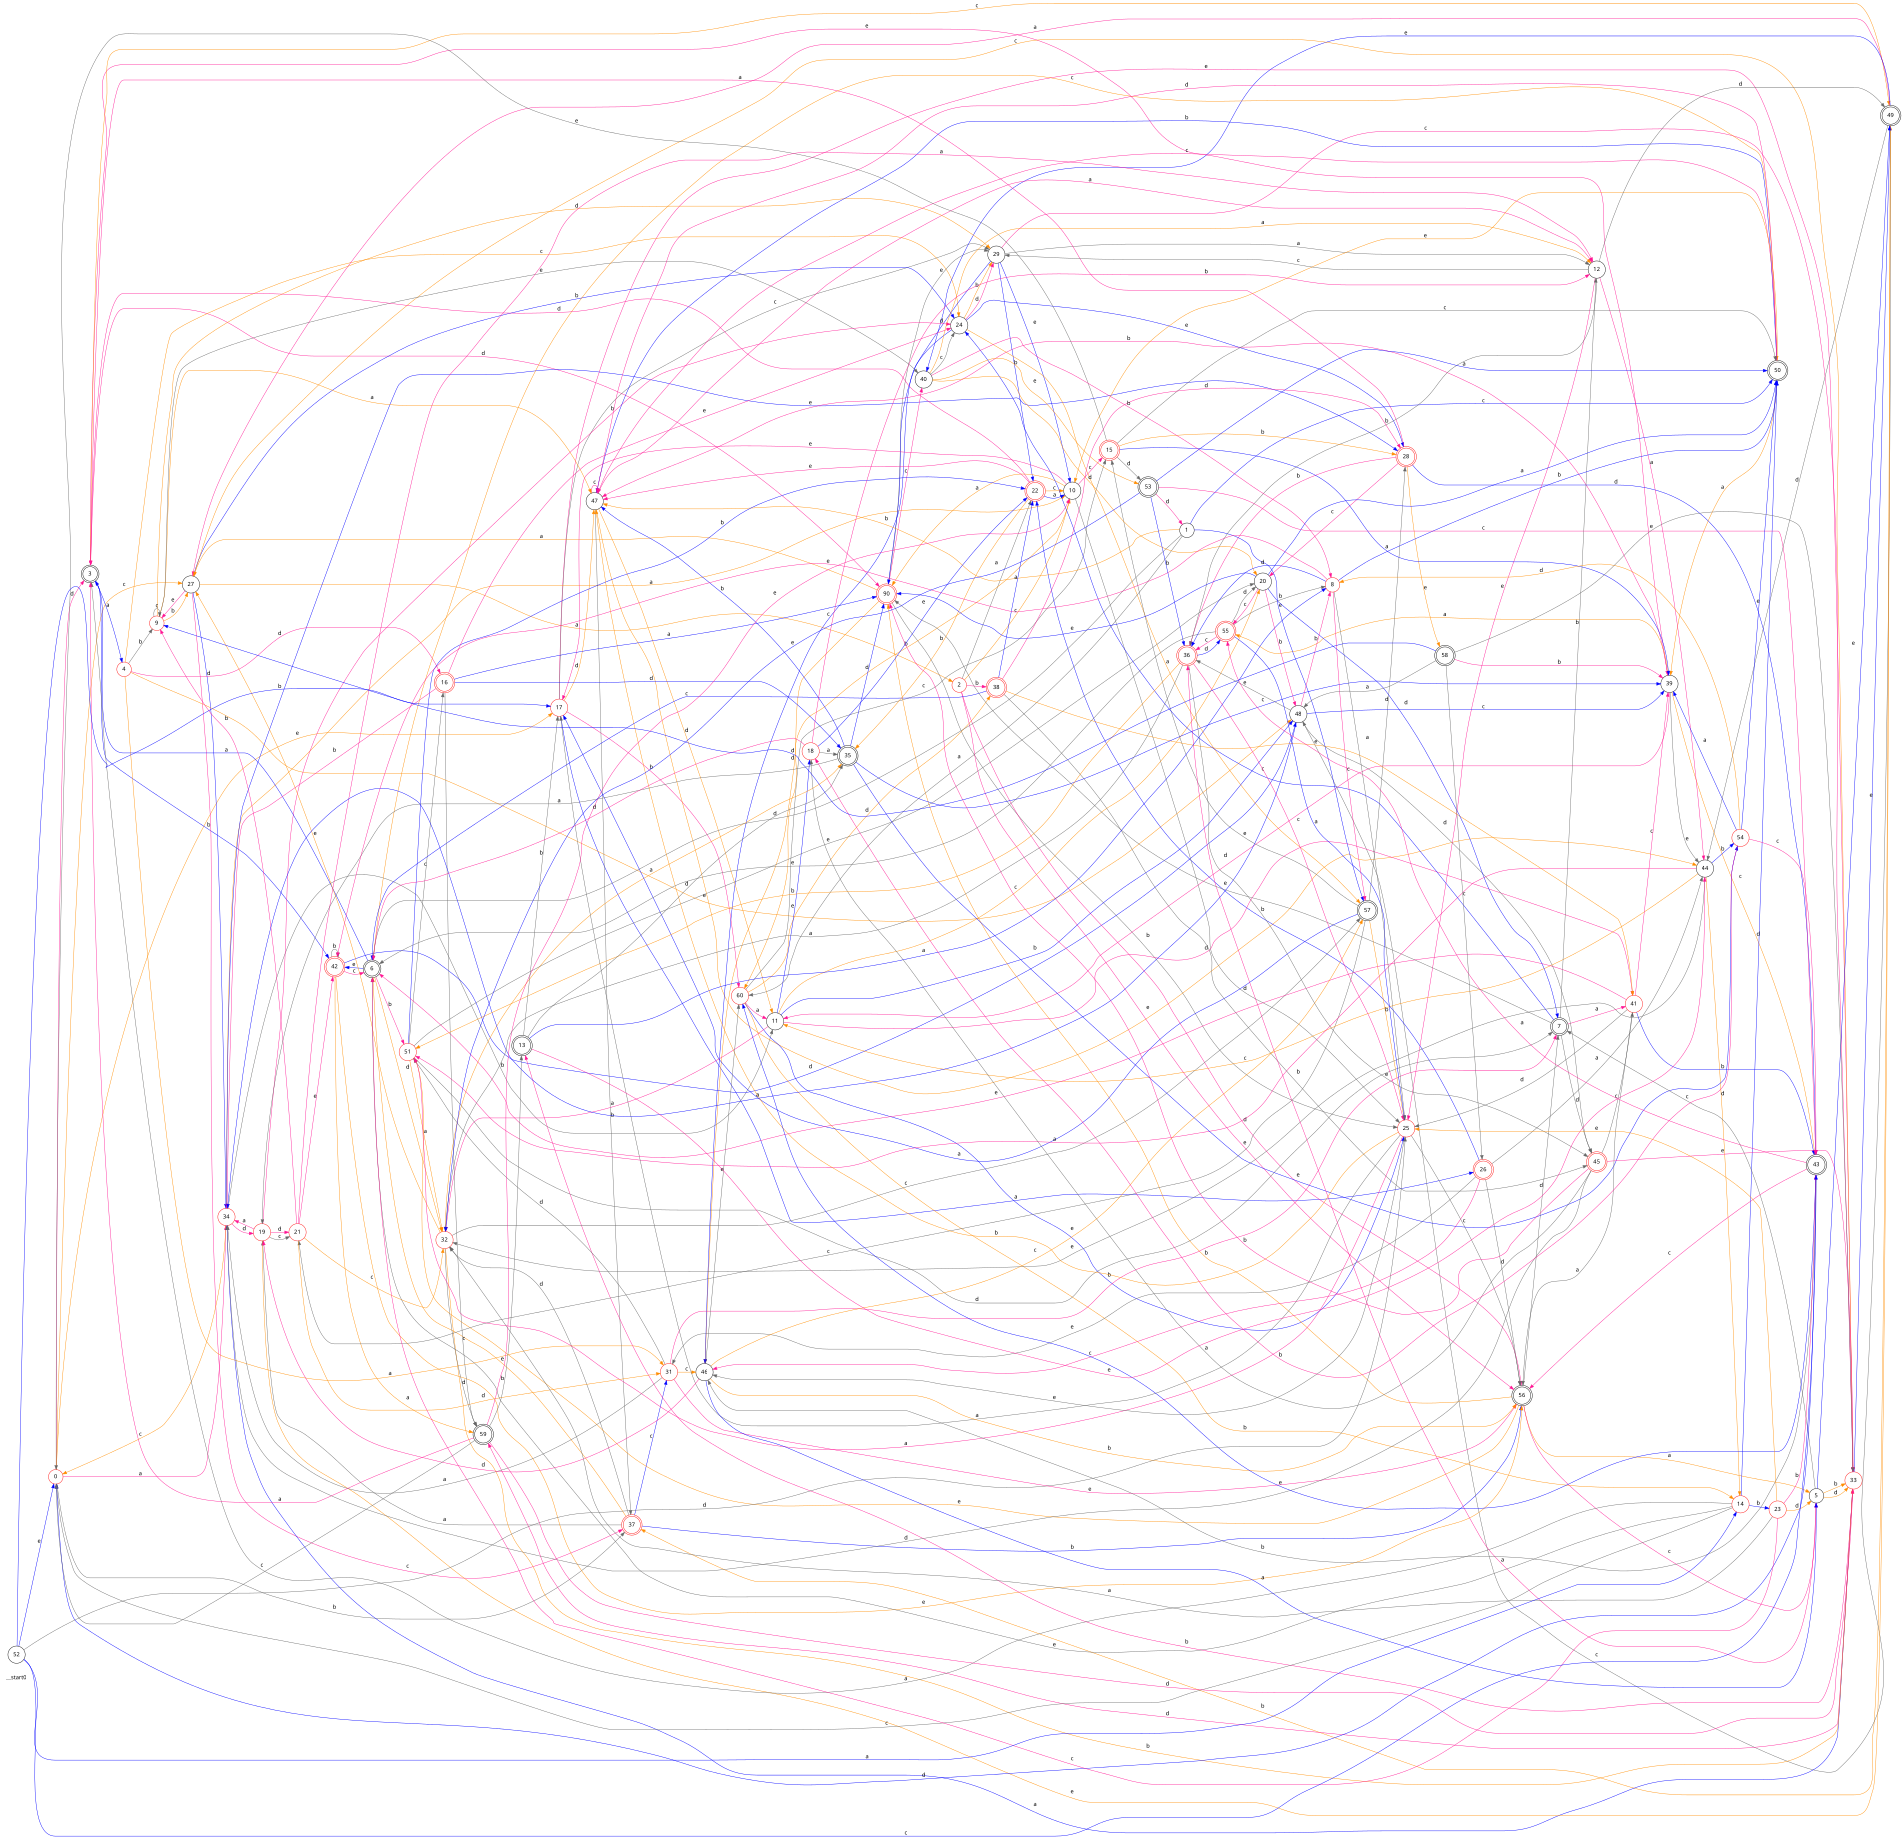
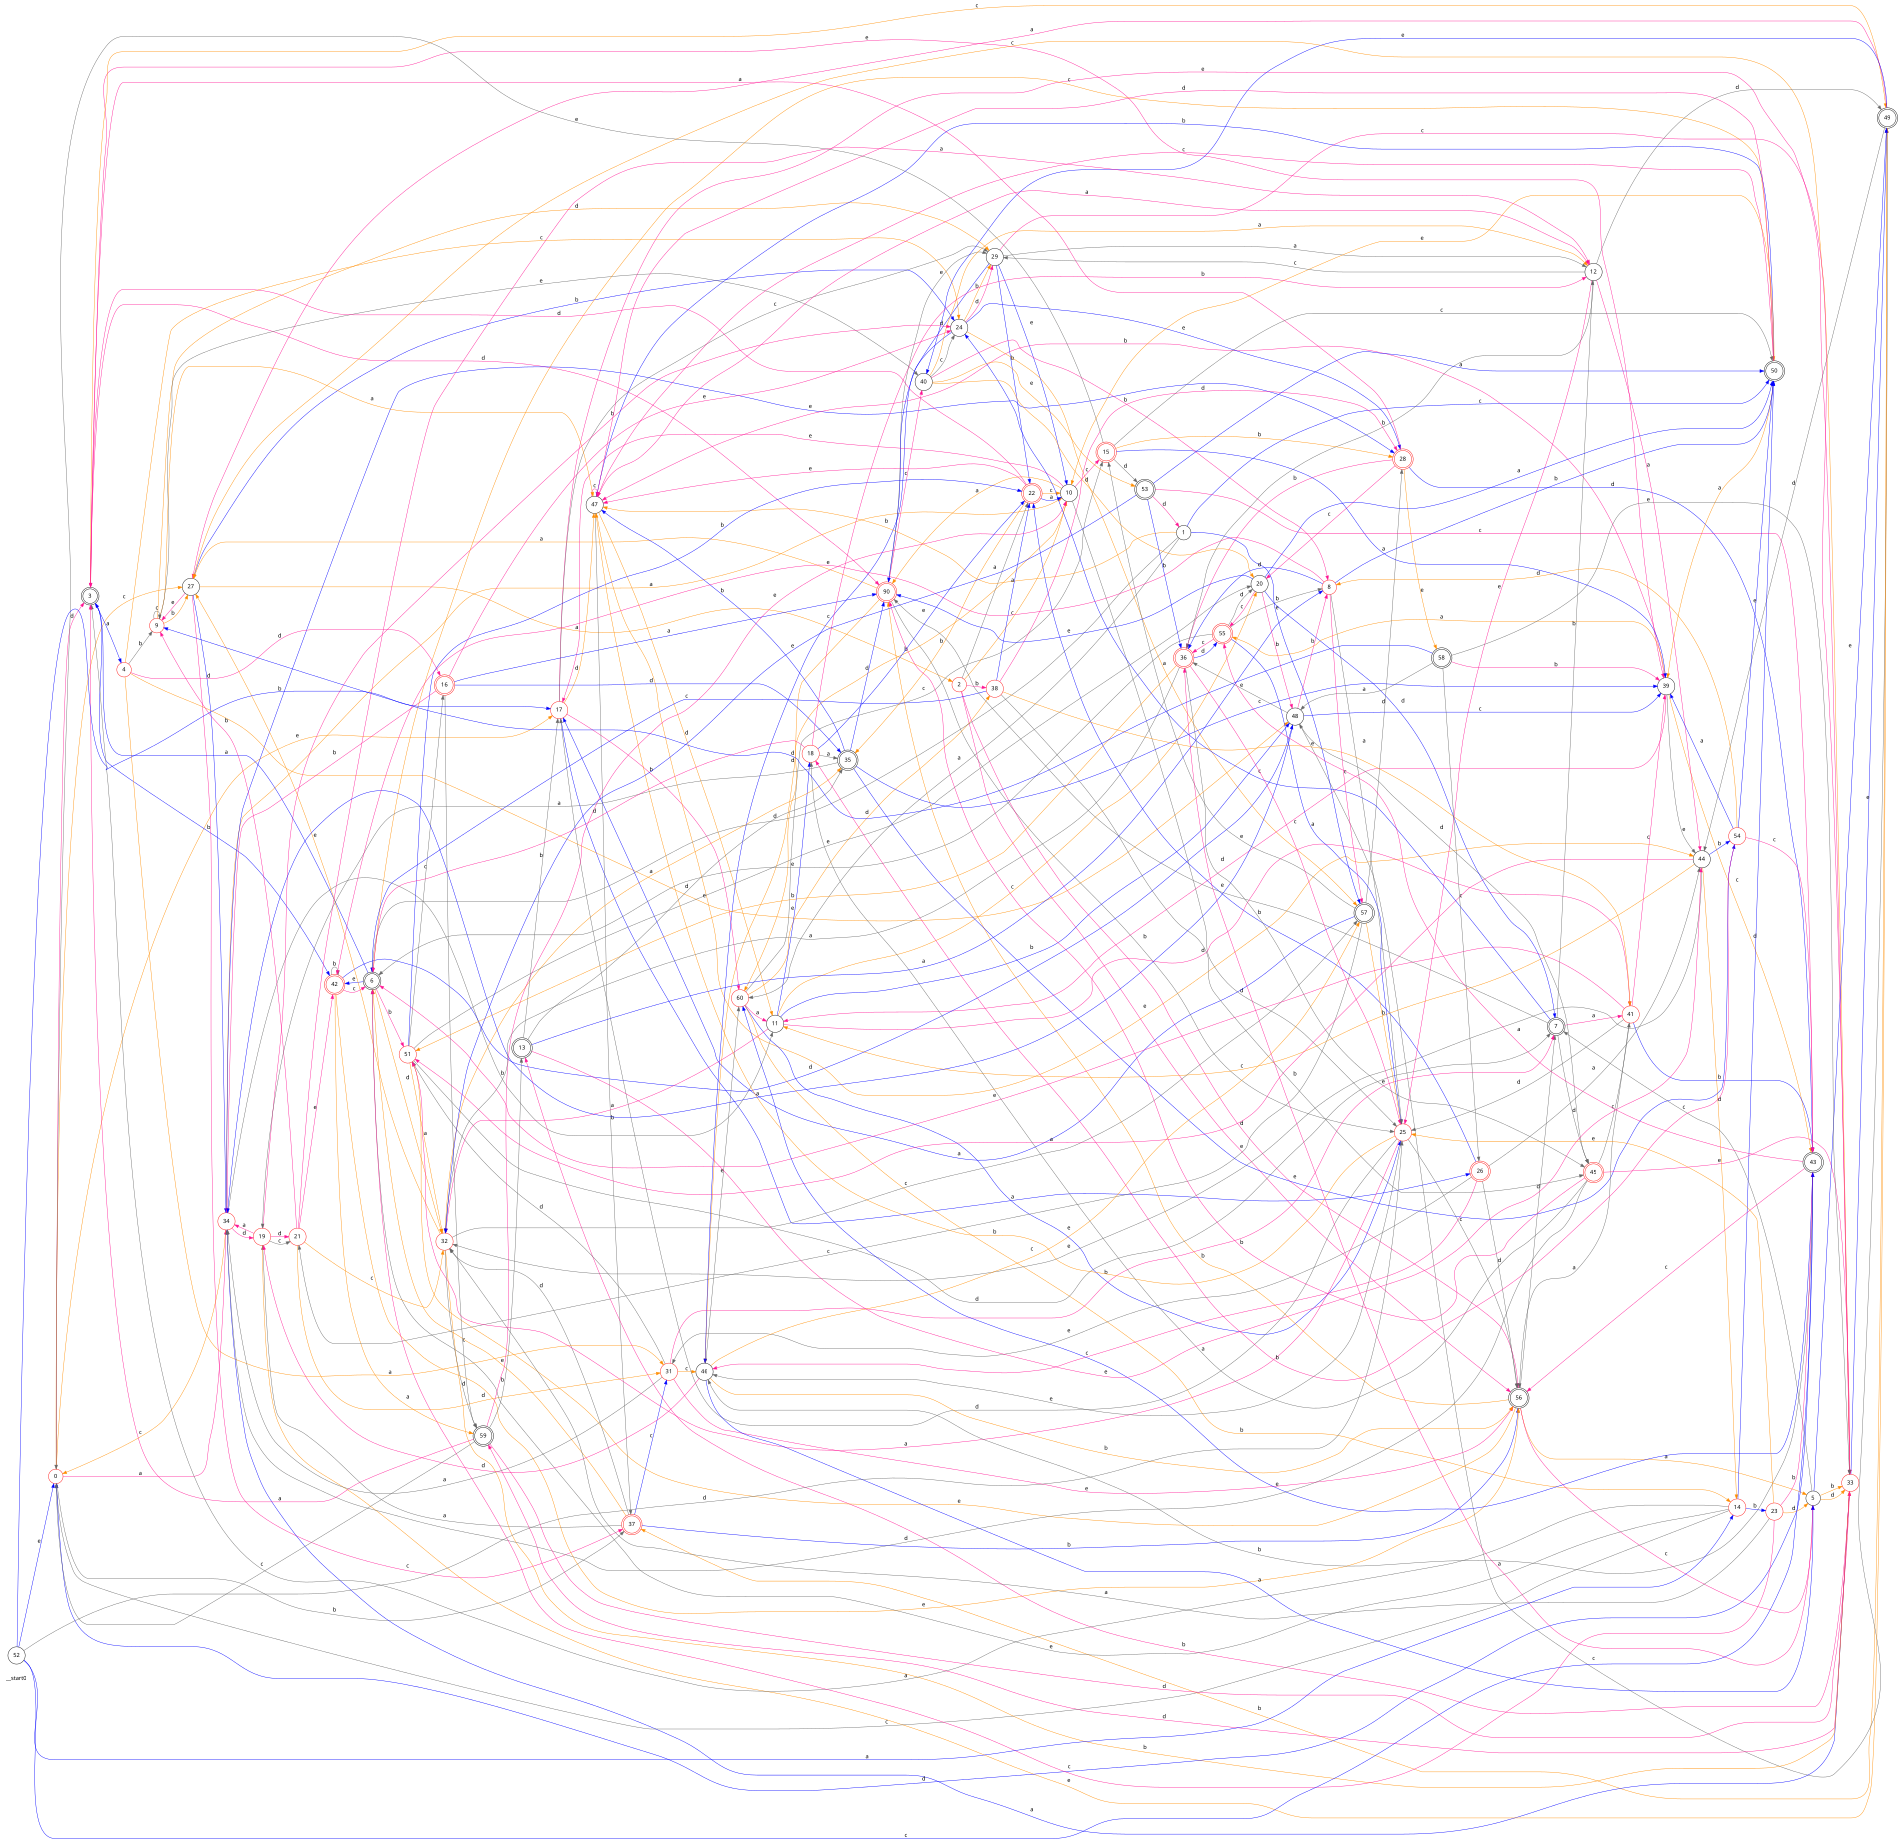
node "38": shape doublecircle -> circle
edge "25" -> "17": label "a" -> "d"
